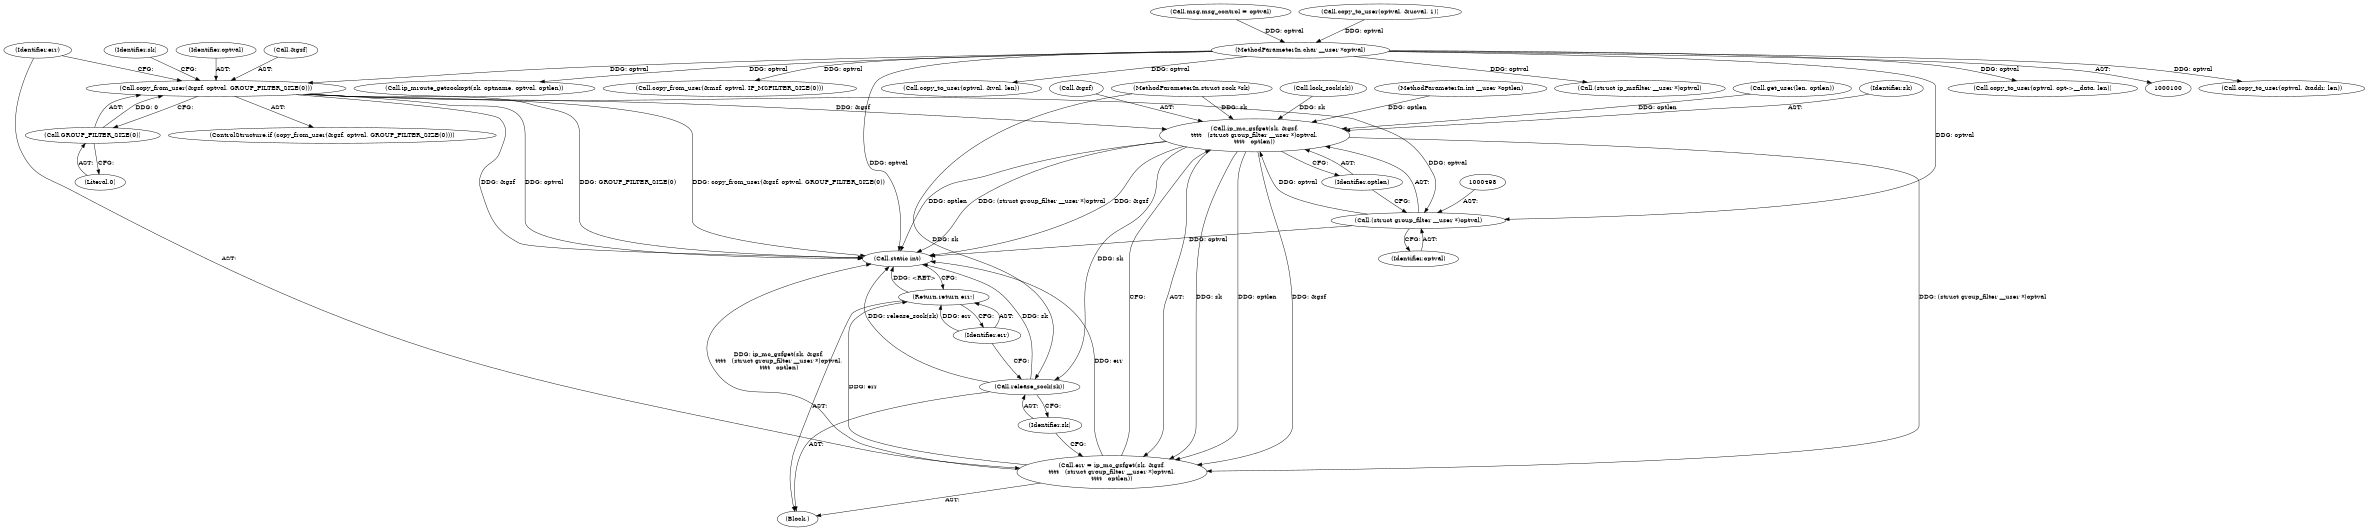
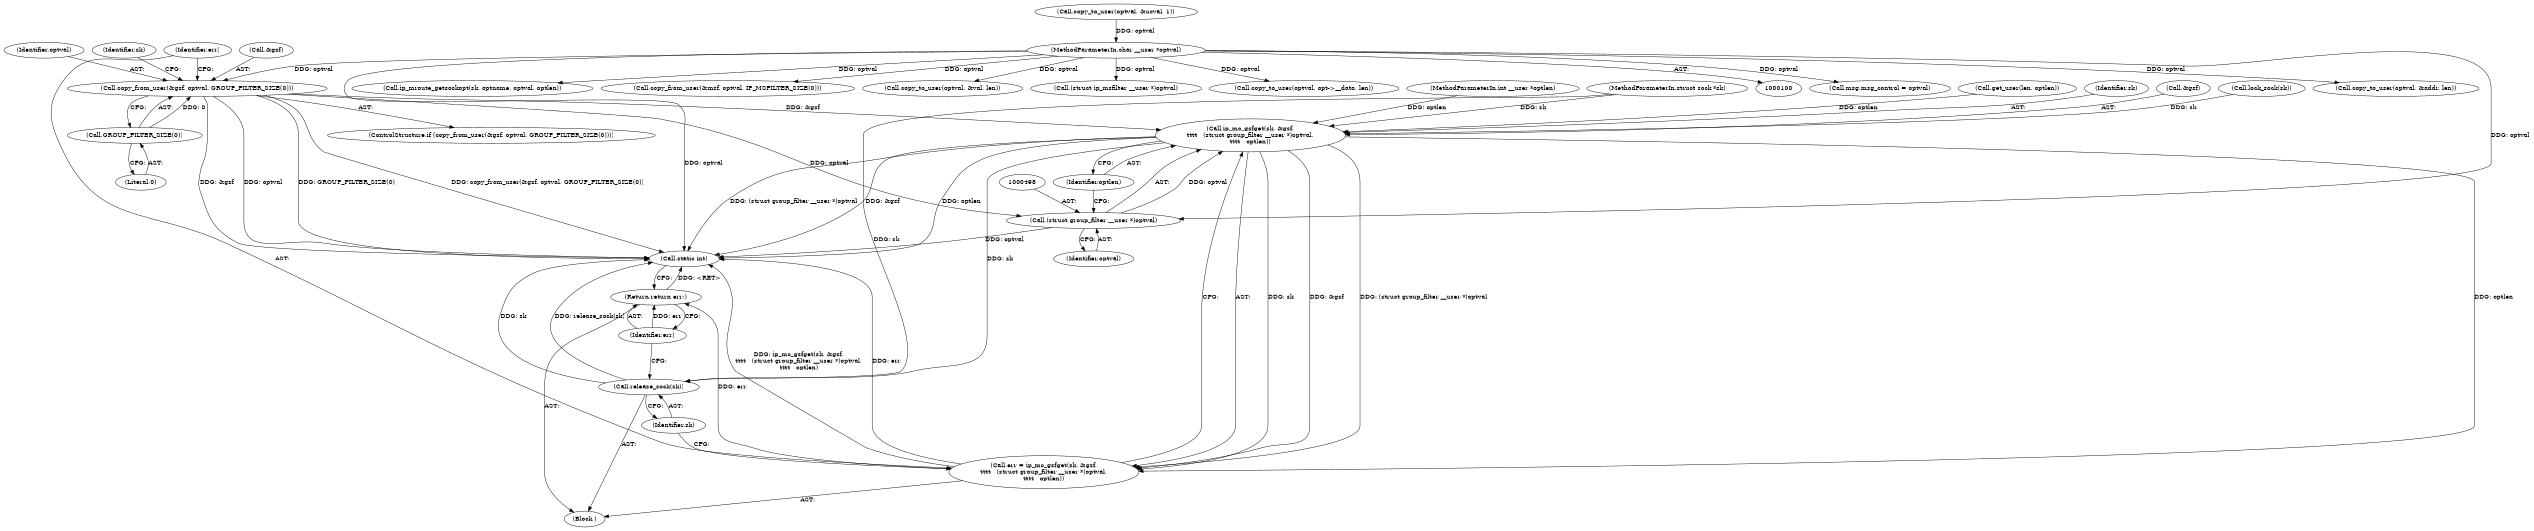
edge "(Call,msg.msg_control = optval)" -> "(MethodParameterIn,char __user *optval)": reversed
